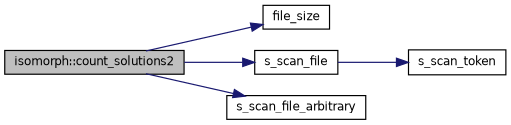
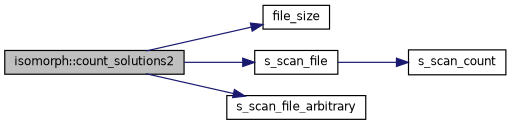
node "s_scan_token": label "s_scan_token" -> "s_scan_count"
